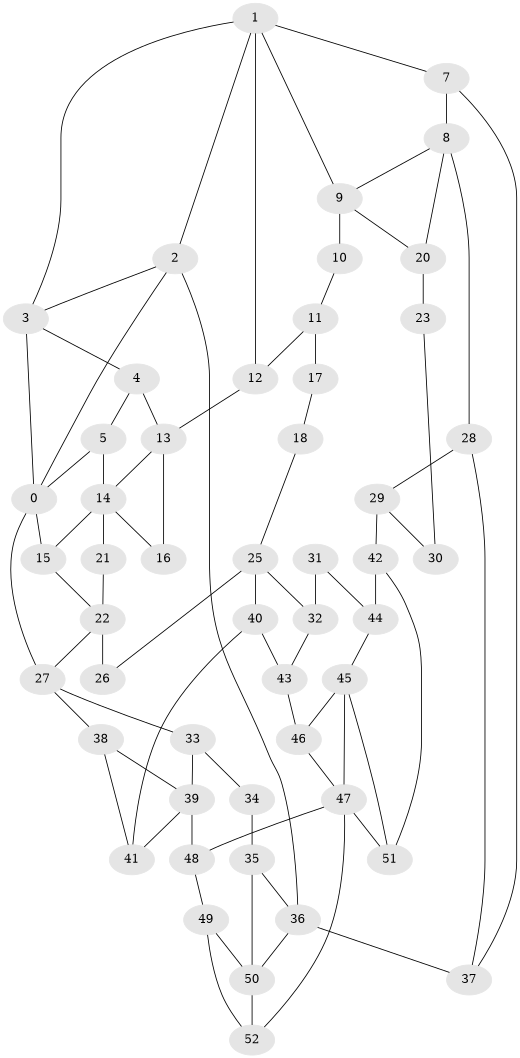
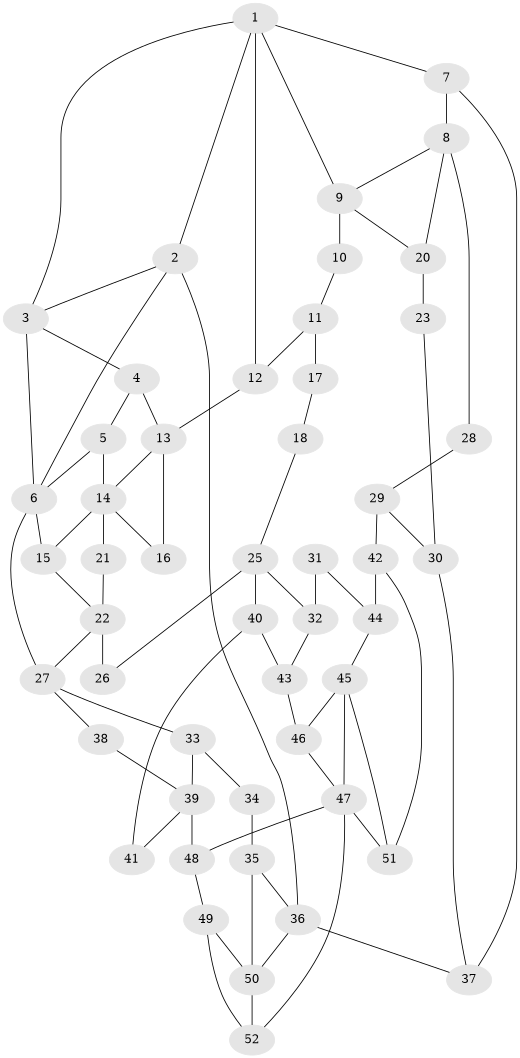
node "0": label "0" -> "6"
edge "28" -- "37": now "30" -- "37"
edge "38" -- "41": removed
